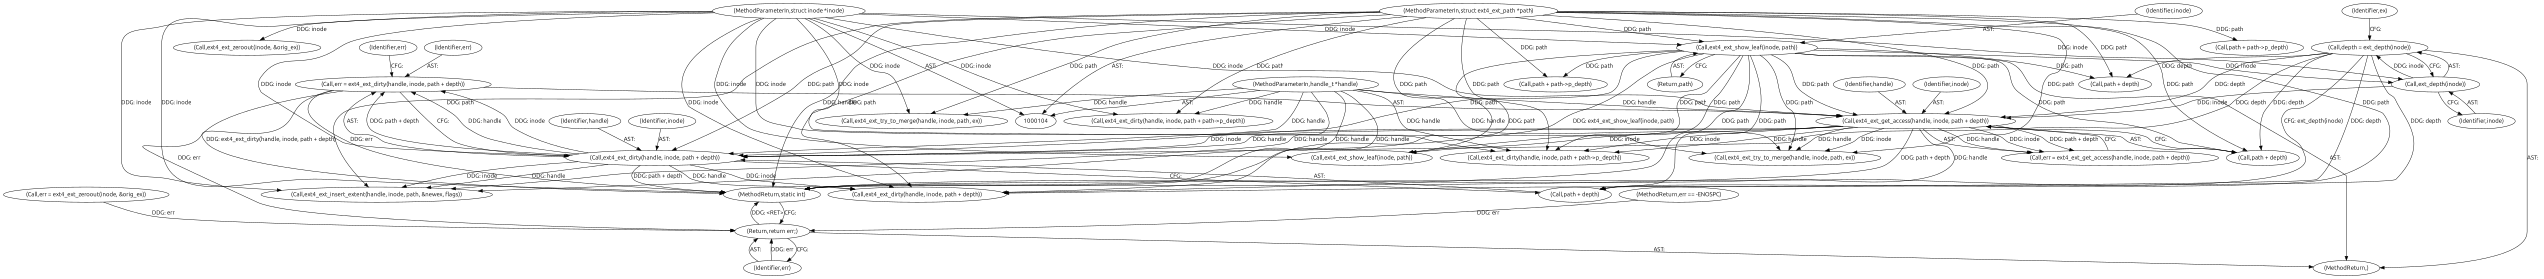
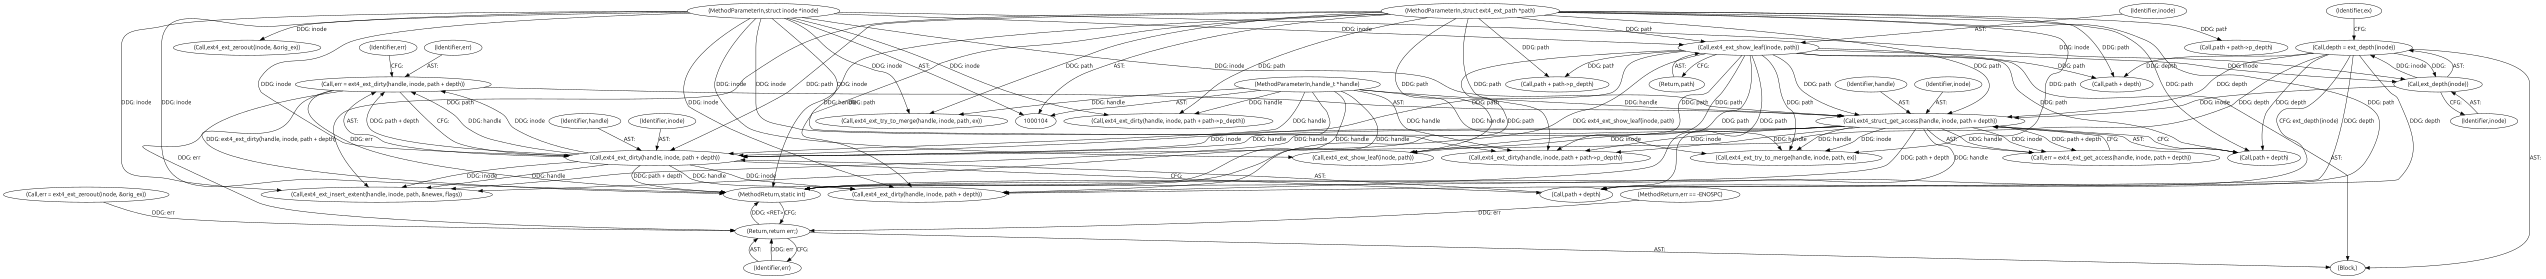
edge "(Call,depth = ext_depth(inode))" -> "(Call,ext_depth(inode))": label "CFG: " -> "DDG: "
node "(Call,ext4_ext_get_access(handle, inode, path + depth))": label "(Call,ext4_ext_get_access(handle, inode, path + depth))" -> "(Call,ext4_struct_get_access(handle, inode, path + depth))"
node "(MethodReturn,)": label "(MethodReturn,)" -> "(Block,)"
